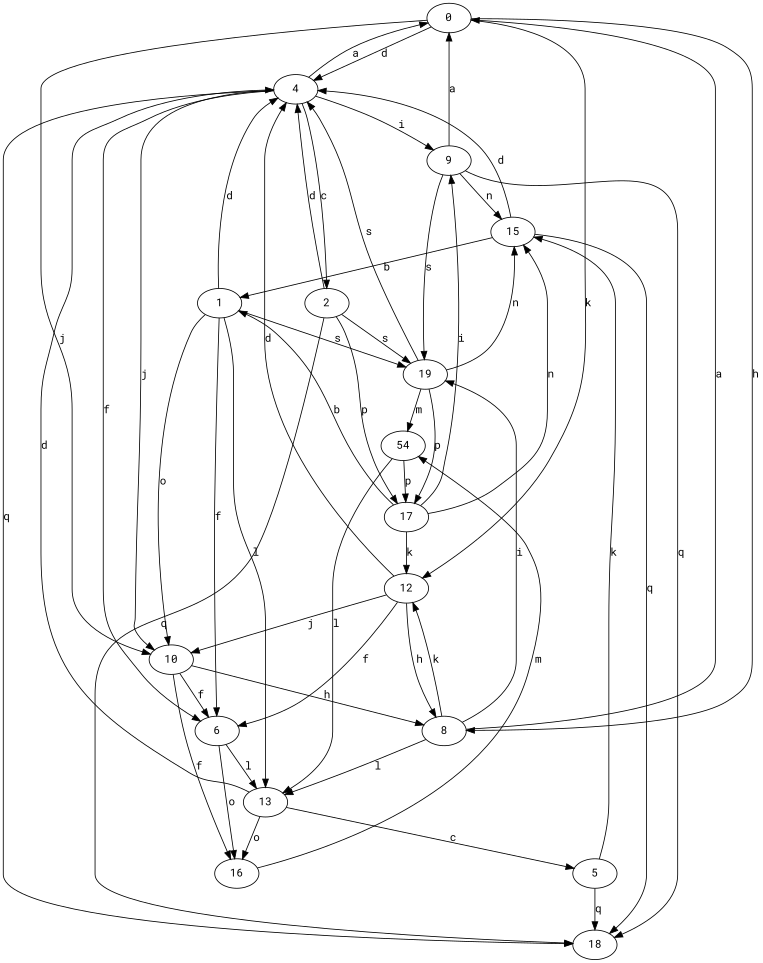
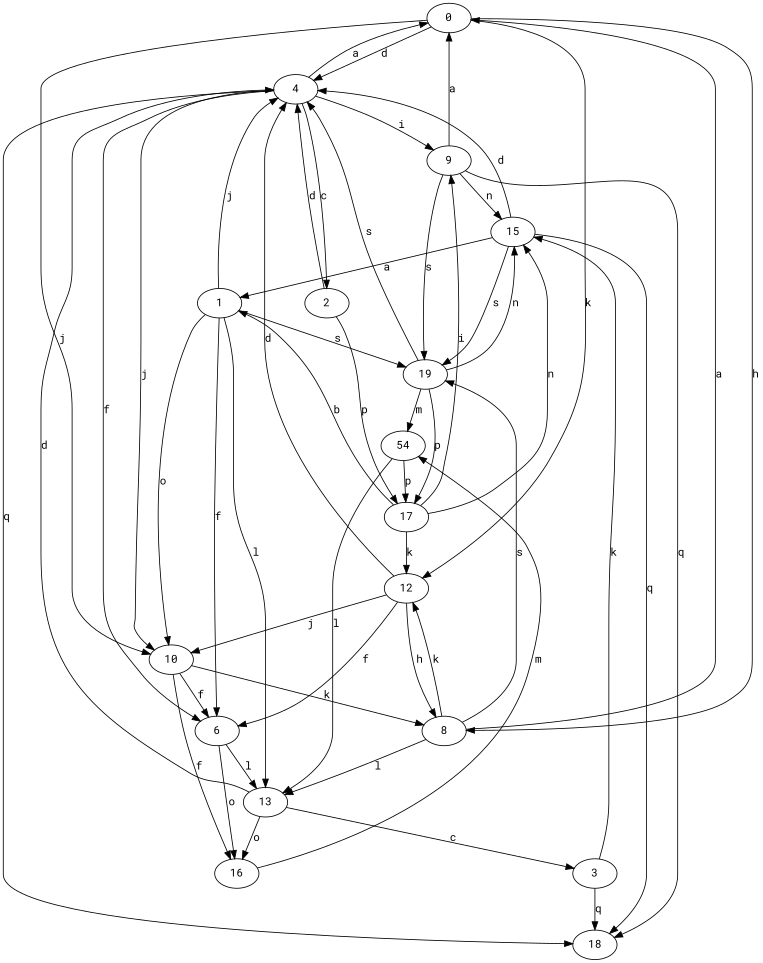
edge "1" -> "4": label "d" -> "j"
edge "15" -> "1": label "b" -> "a"
edge "2" -> "19": now "15" -> "19"
edge "8" -> "19": label "i" -> "s"
edge "10" -> "8": label "h" -> "k"
edge "2" -> "18": removed, label "q"
node "5": label "5" -> "3"
